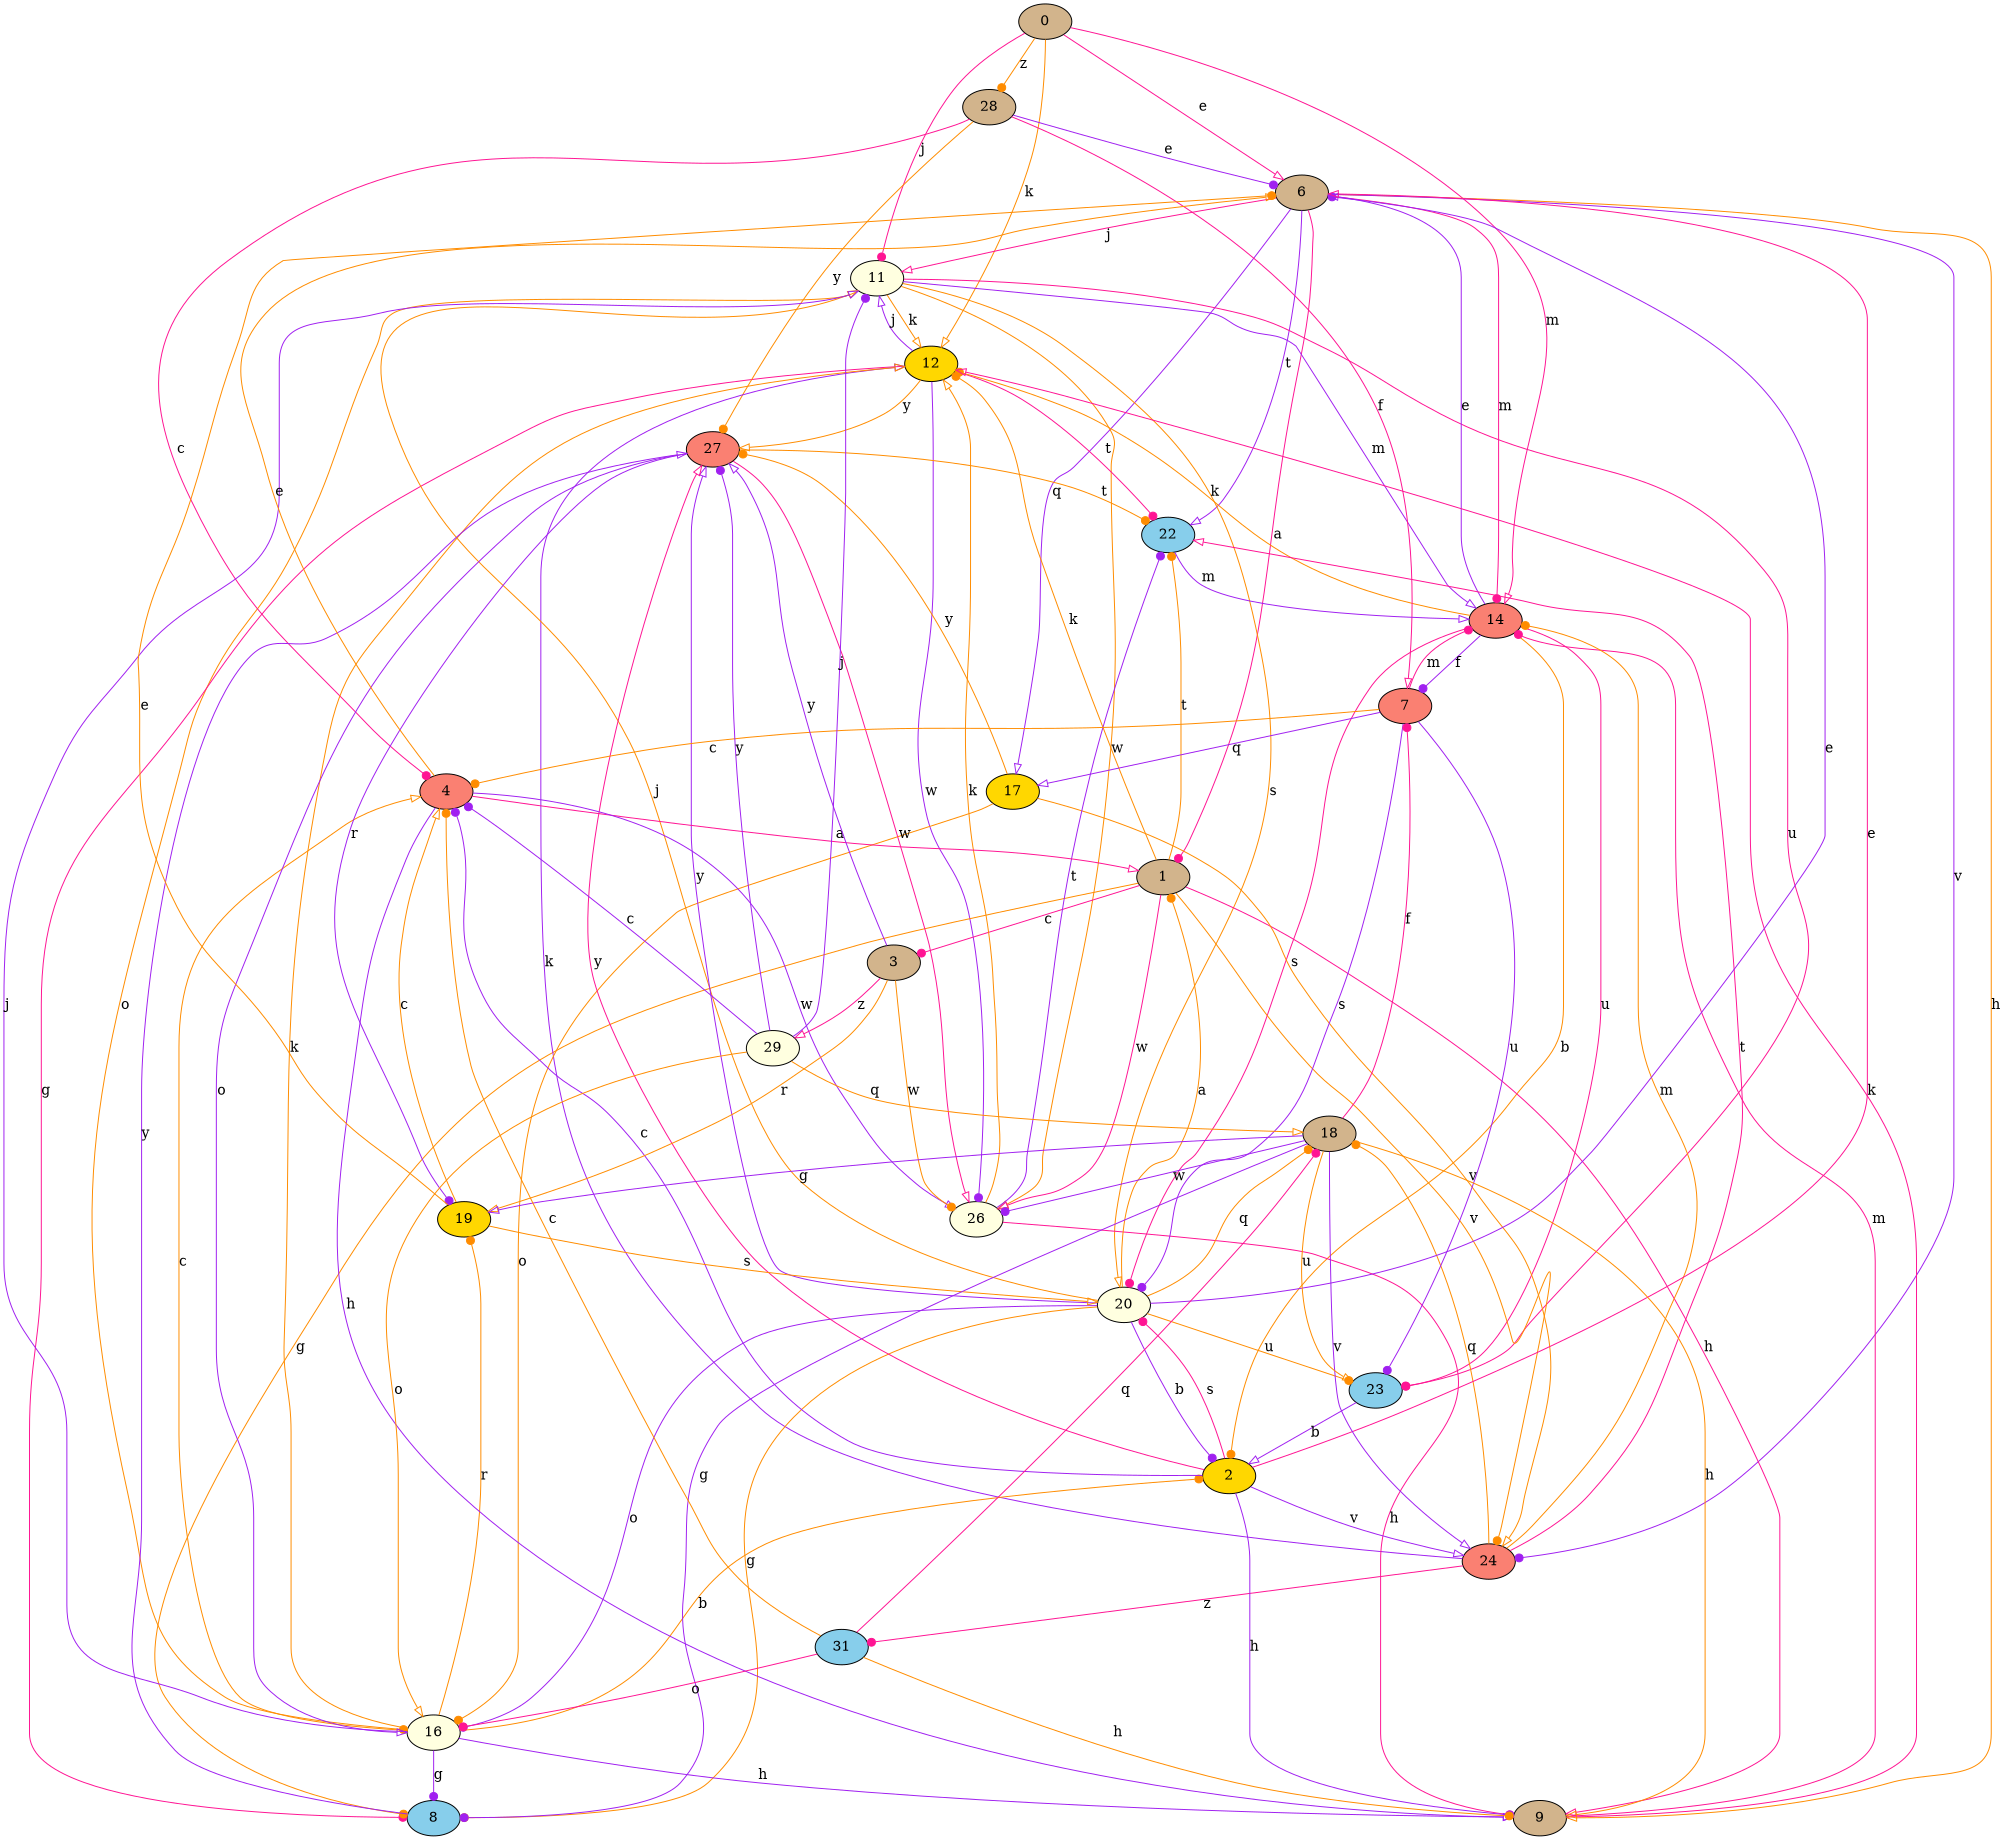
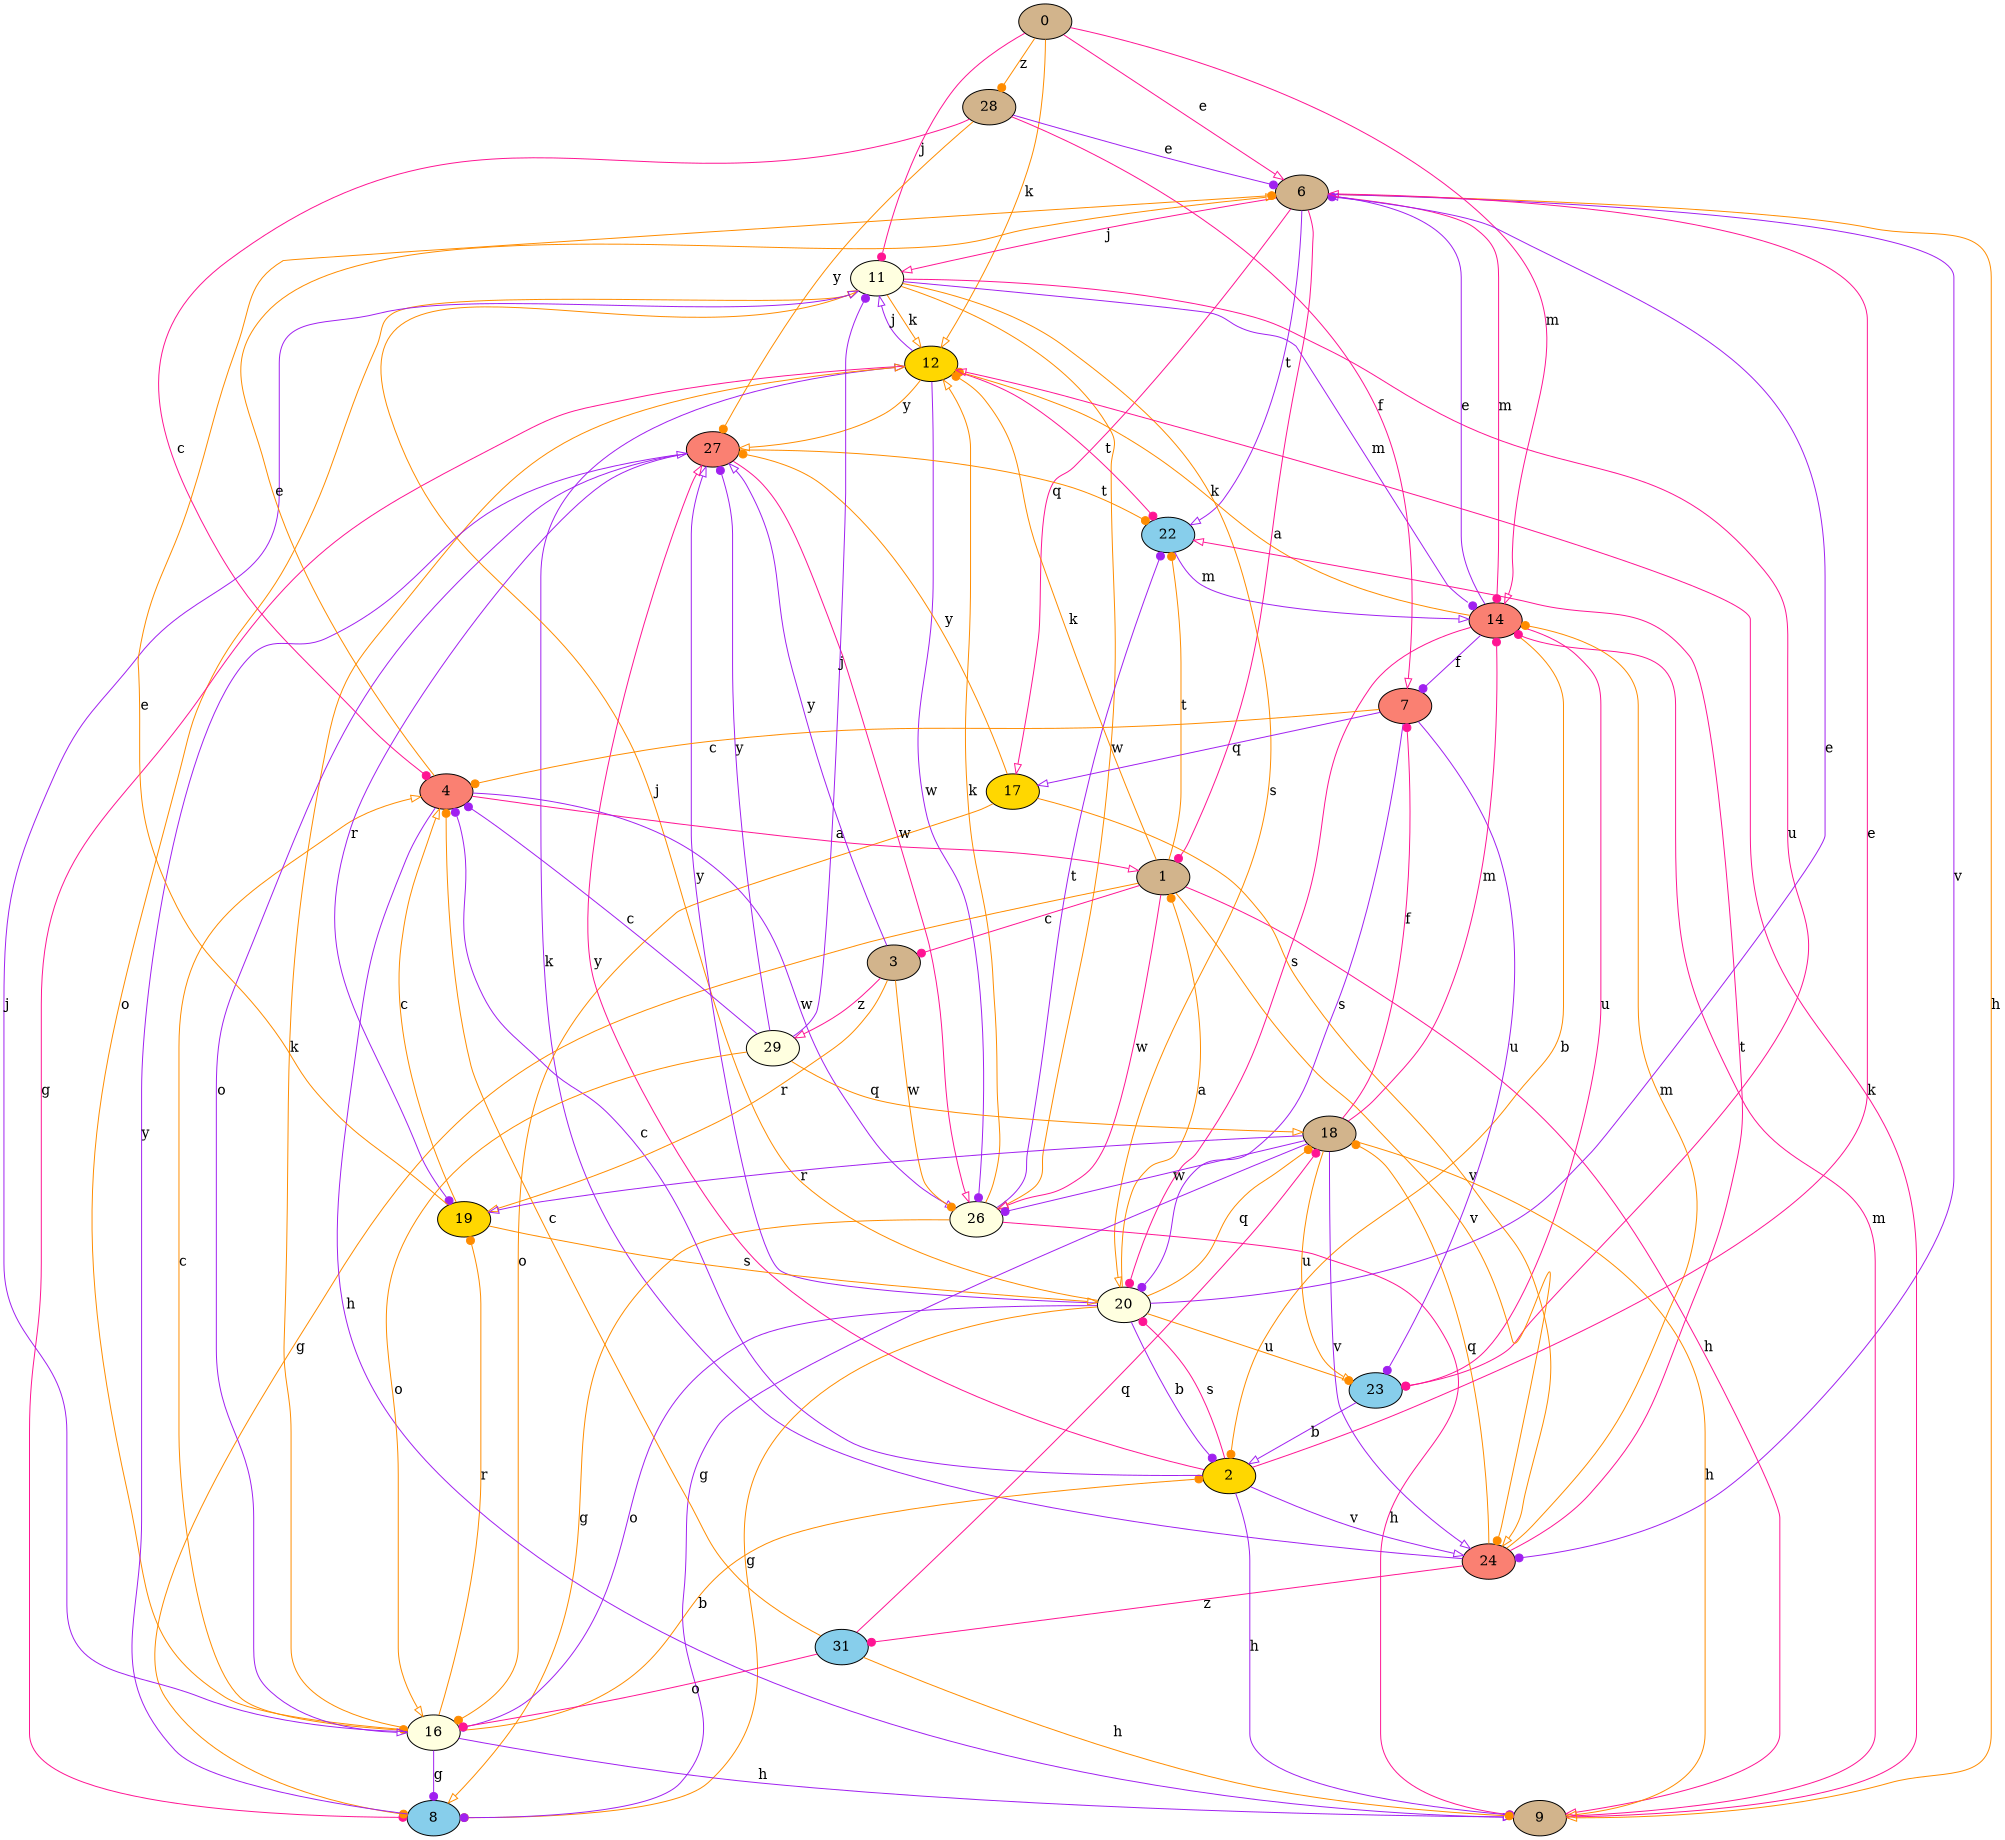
edge "11" -> "14": arrowhead onormal -> dot
edge "6" -> "17": color purple -> deeppink
edge "7" -> "14": now "18" -> "14"
edge "18" -> "19": label "g" -> "r"
edge "26" -> "8": added, label "g"
